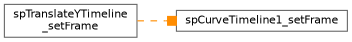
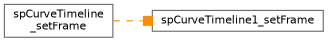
node "spTranslateYTimeline _setFrame": label "spTranslateYTimeline _setFrame" -> "spCurveTimeline _setFrame"
